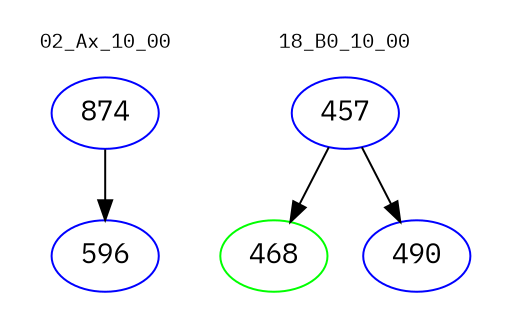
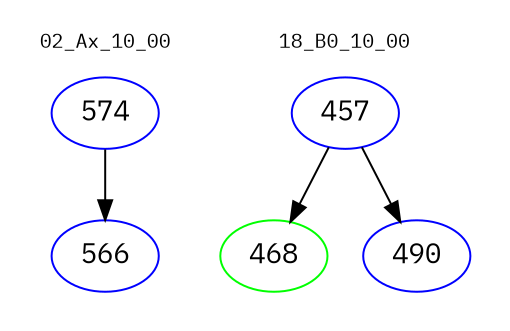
node "874": label "874" -> "574"
node "596": label "596" -> "566"
